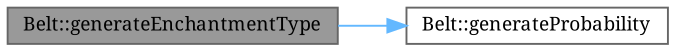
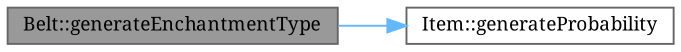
node "Belt::generateProbability": label "Belt::generateProbability" -> "Item::generateProbability"
